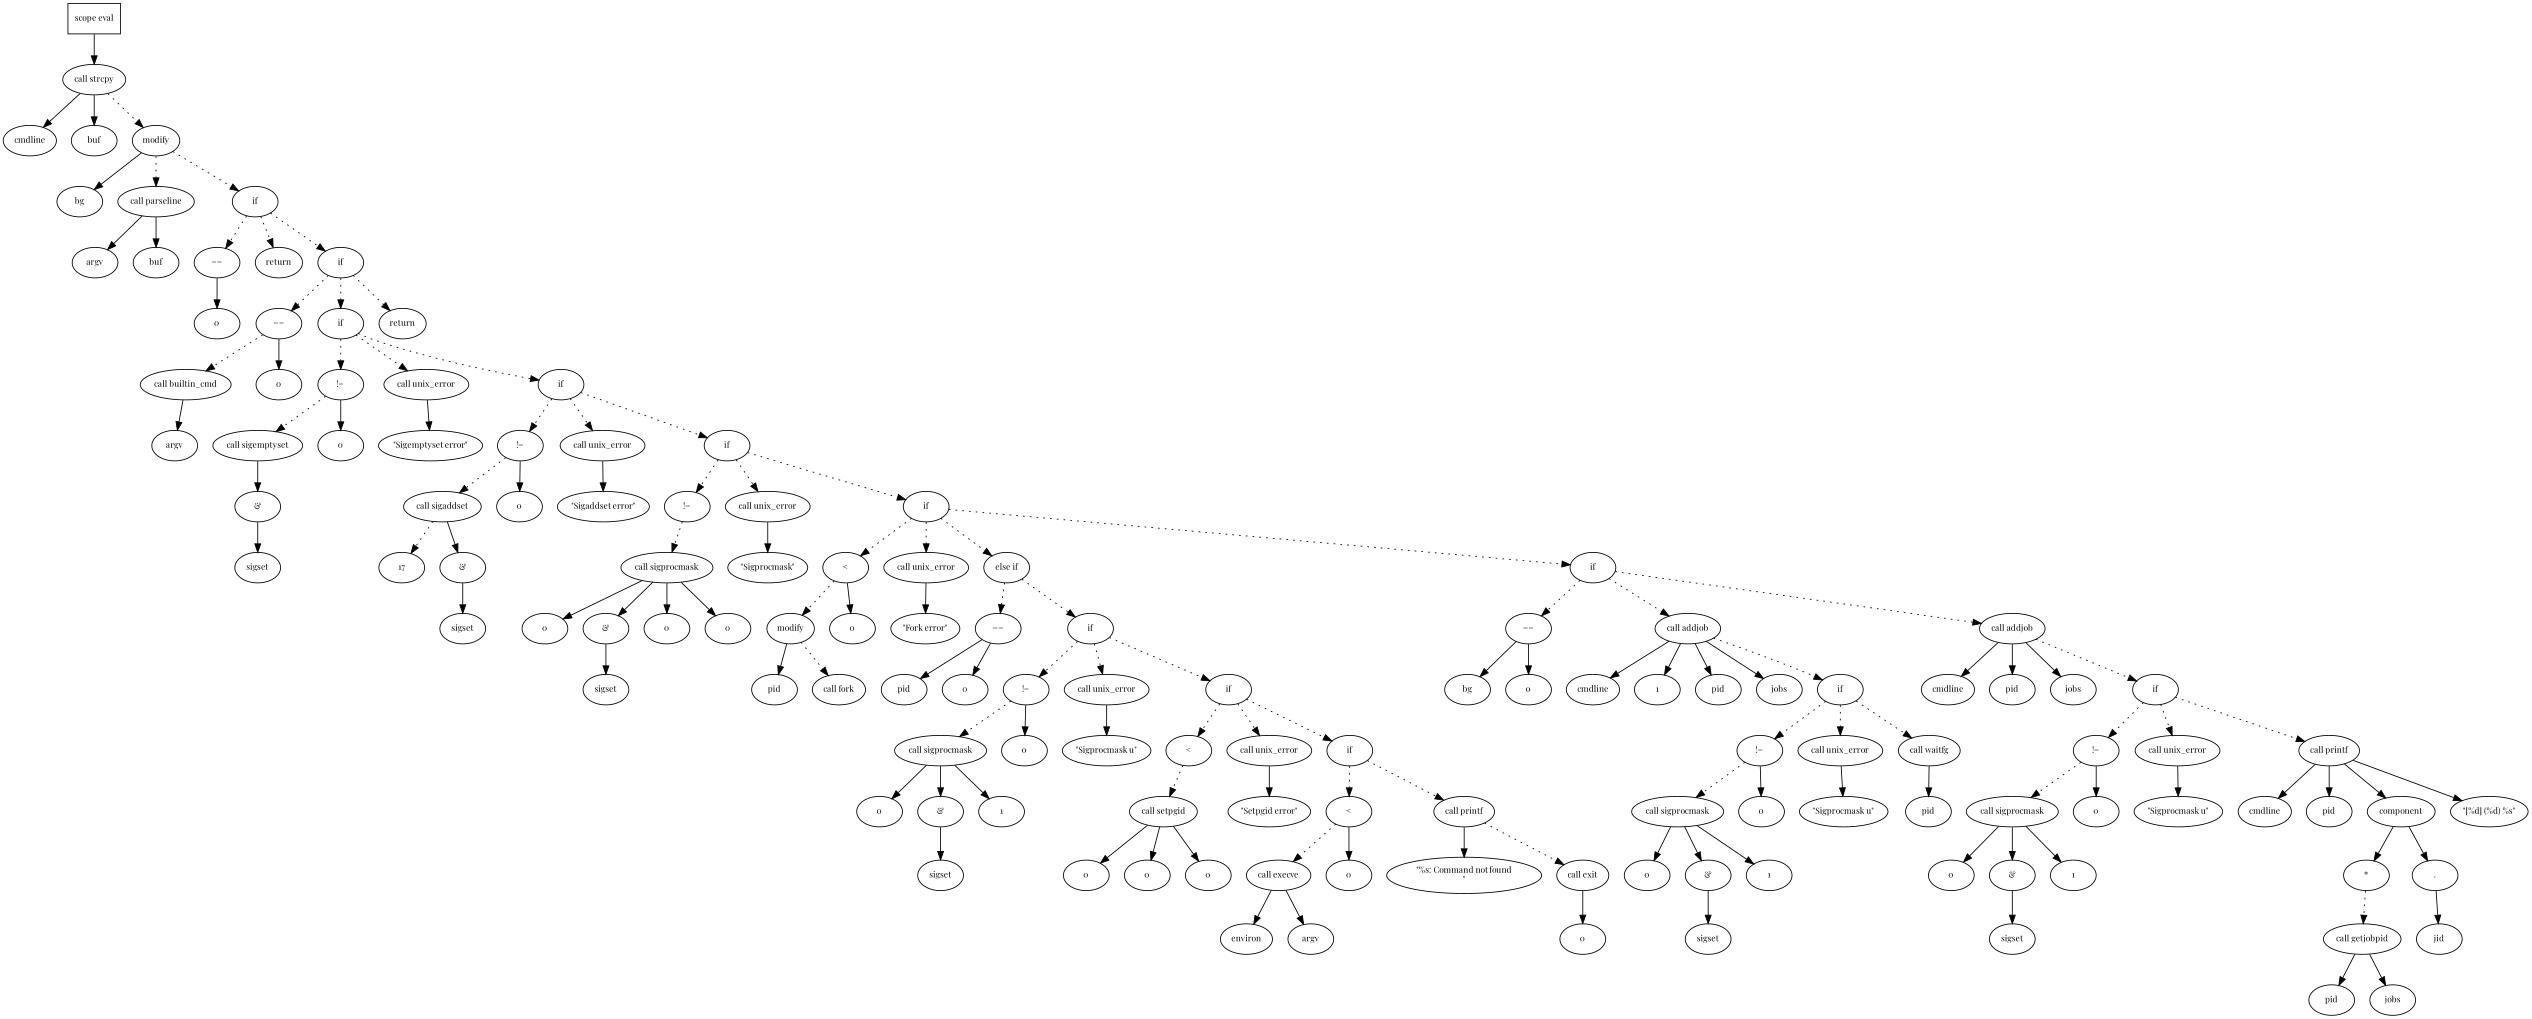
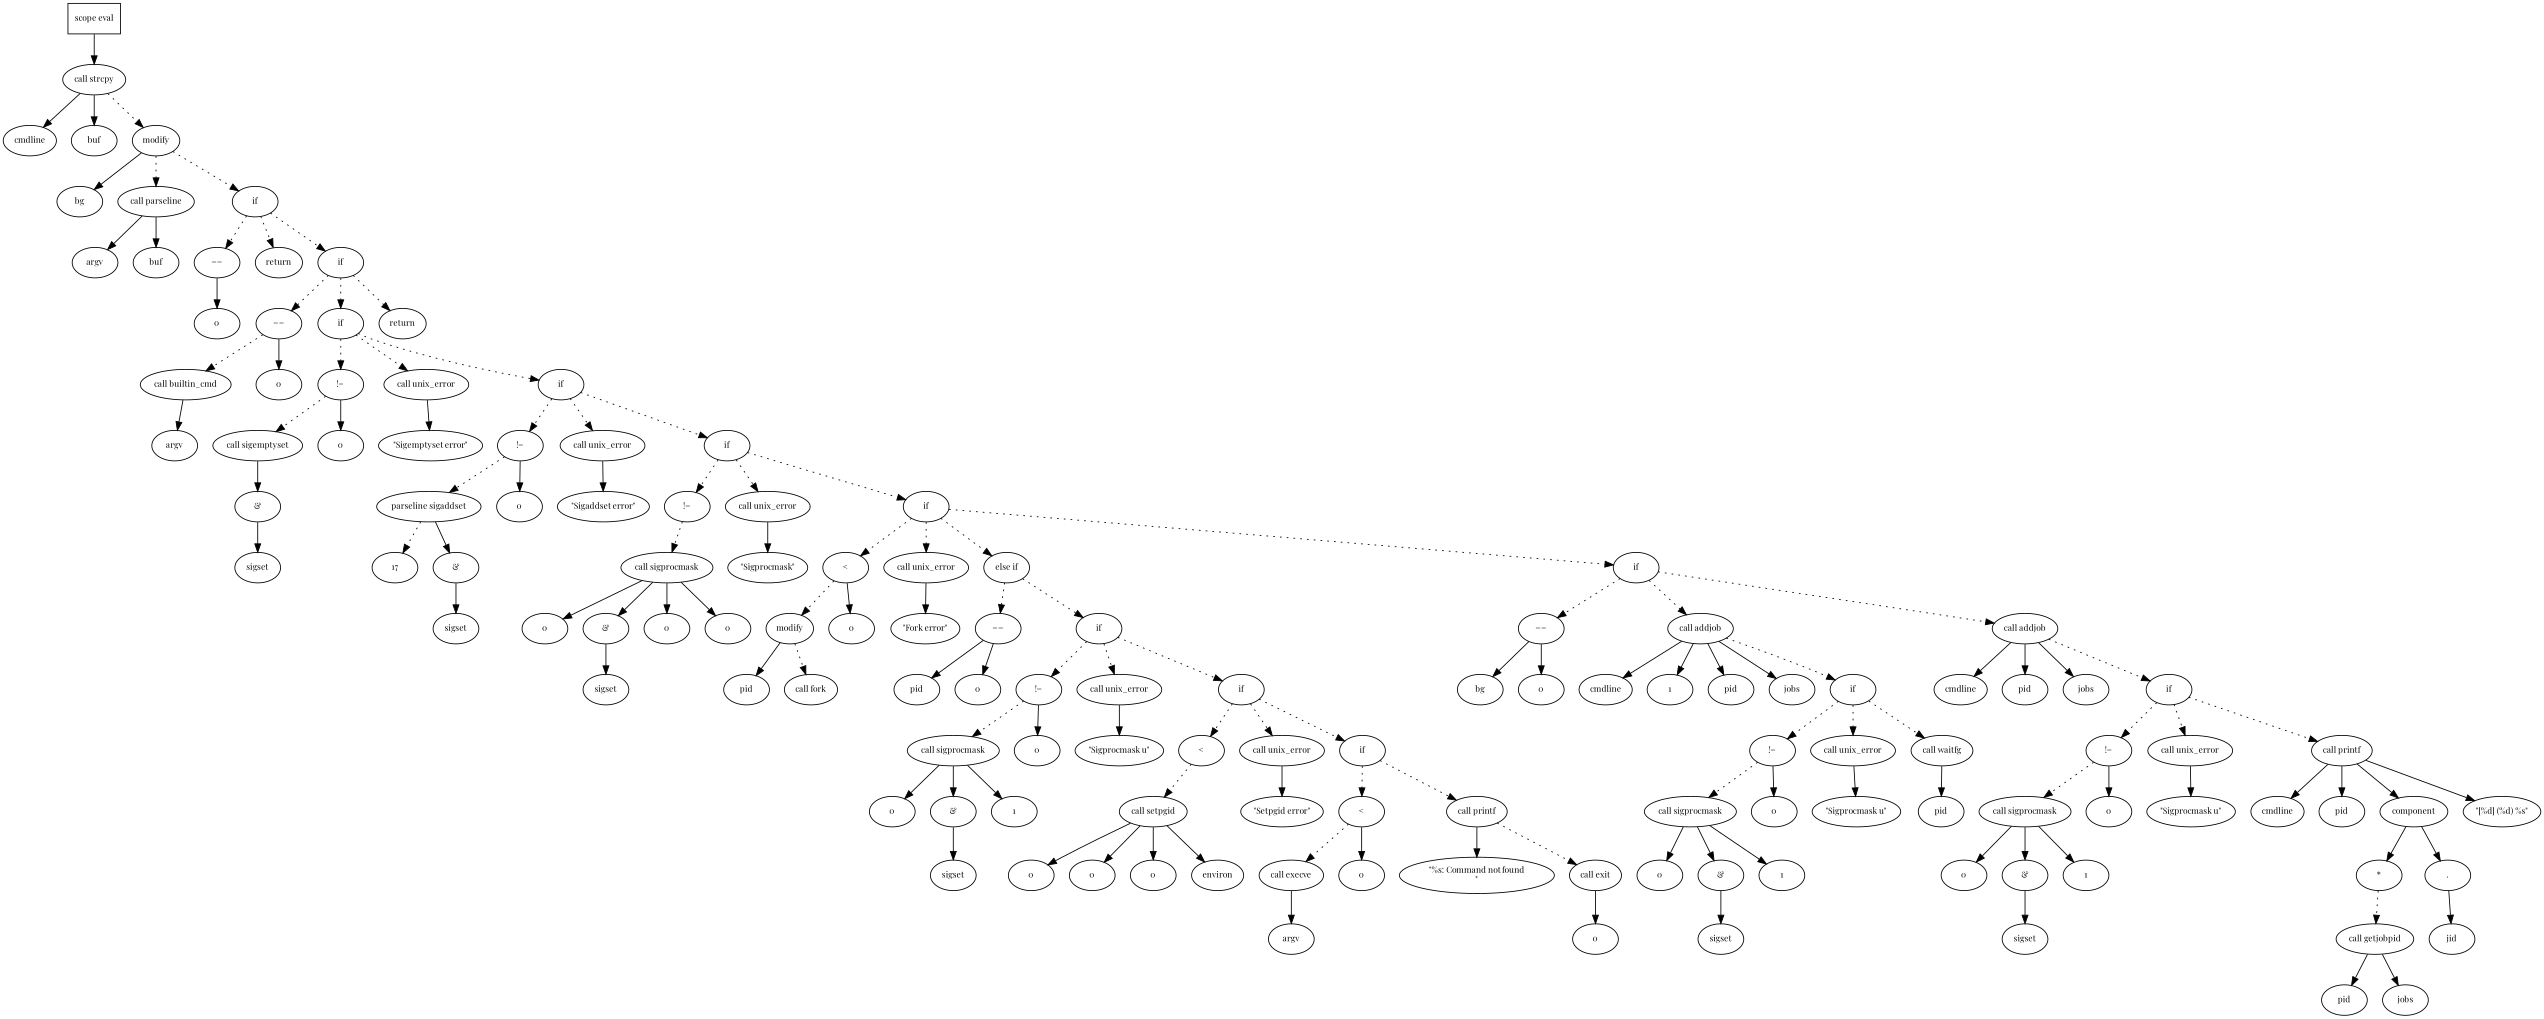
node "call sigaddset": label "call sigaddset" -> "parseline sigaddset"
edge "call execve" -> "environ": now "call setpgid" -> "environ"
